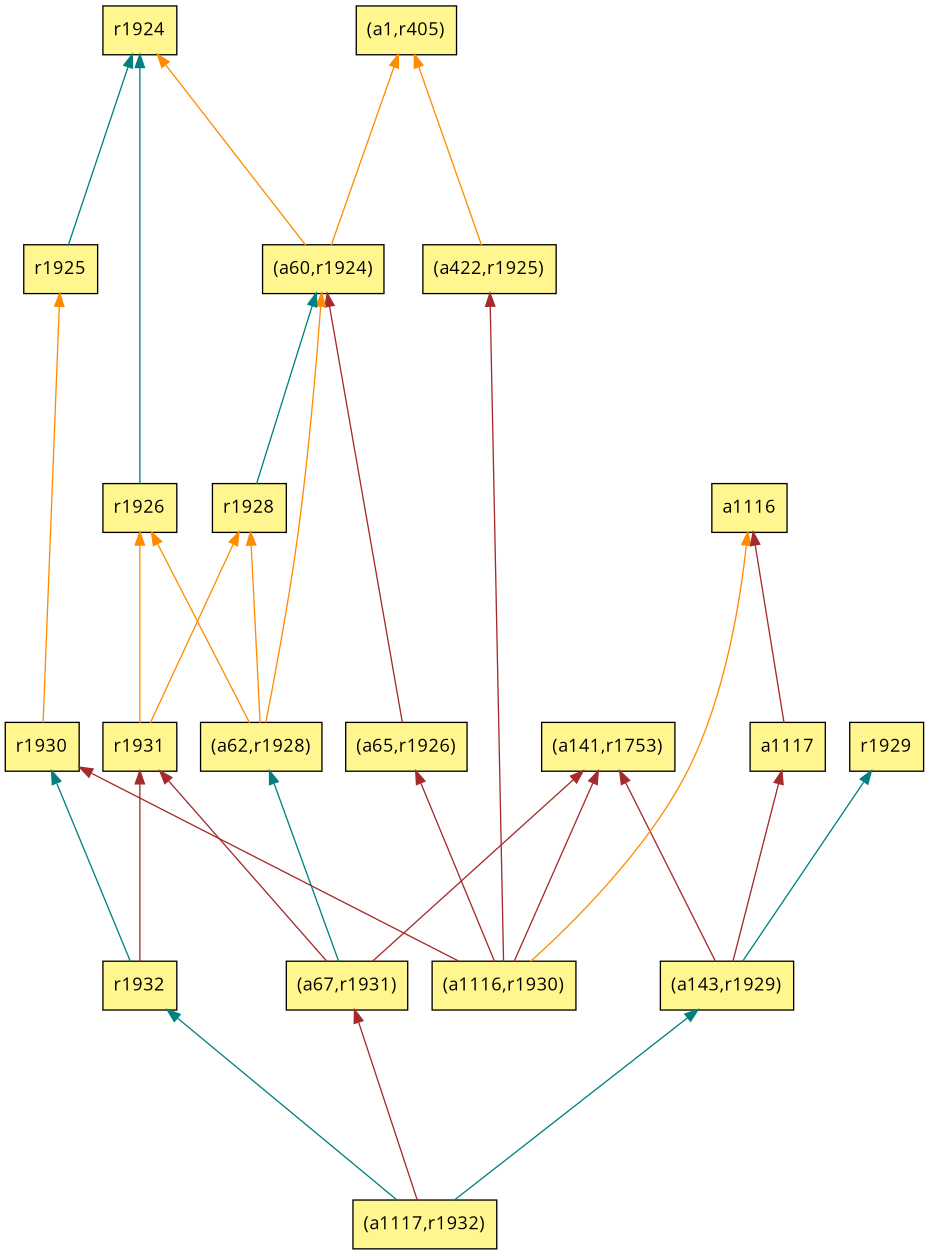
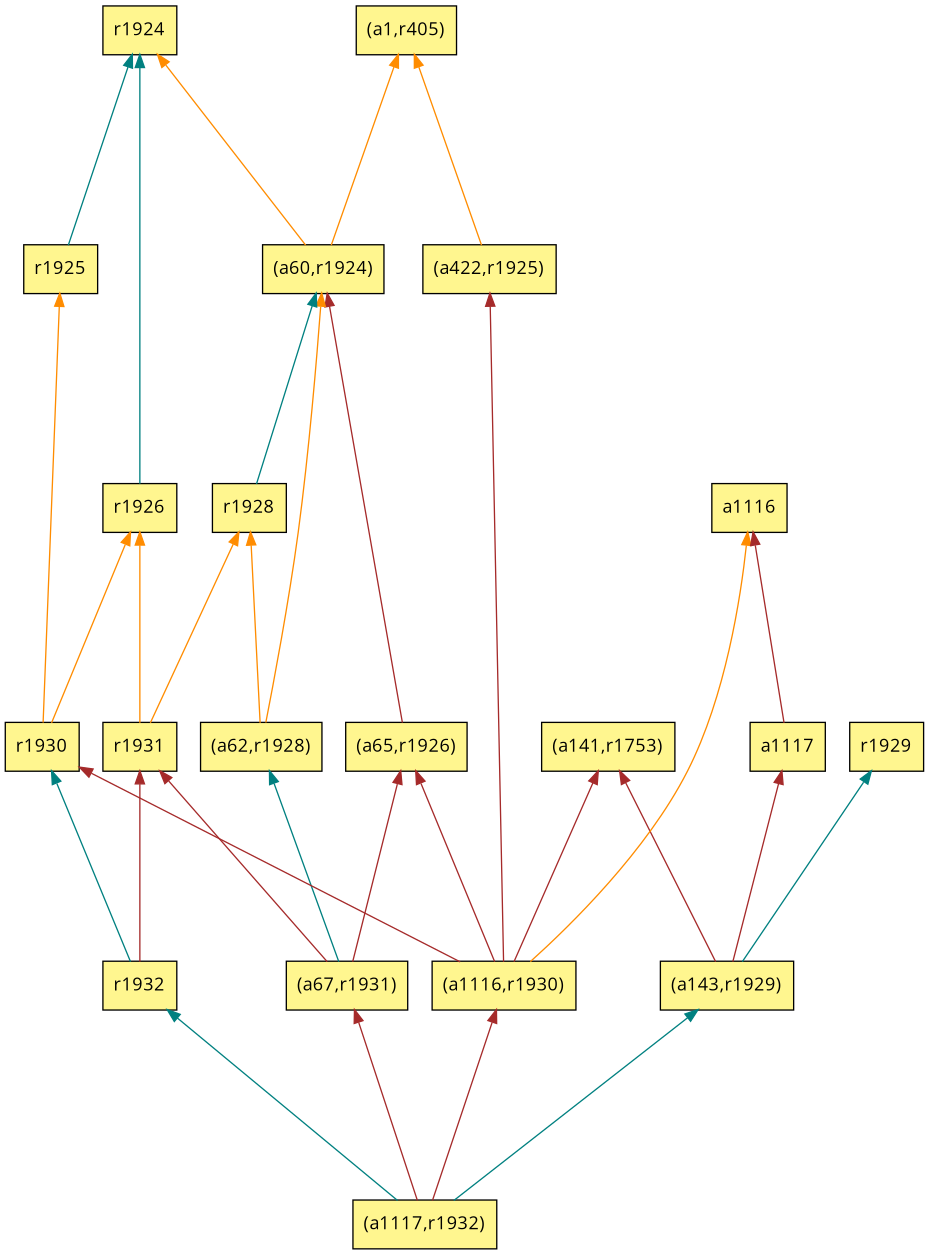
edge "(a62,r1928)" -> "r1926": now "r1930" -> "r1926"
edge "(a67,r1931)" -> "(a141,r1753)": now "(a67,r1931)" -> "(a65,r1926)"
edge "(a1117,r1932)" -> "(a1116,r1930)": added
